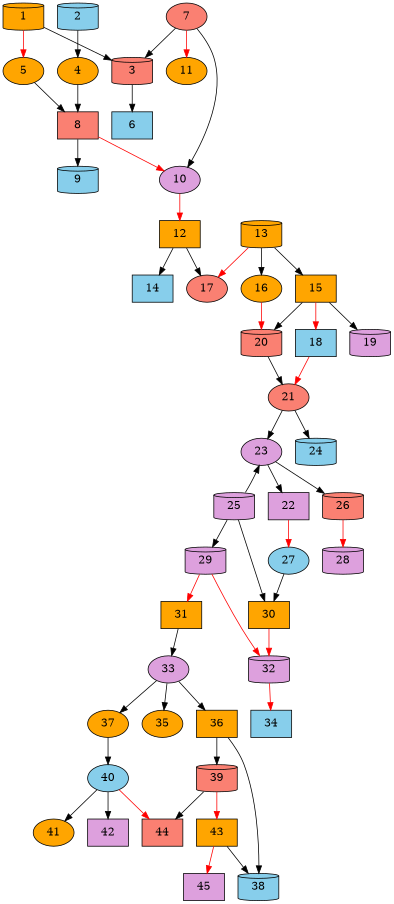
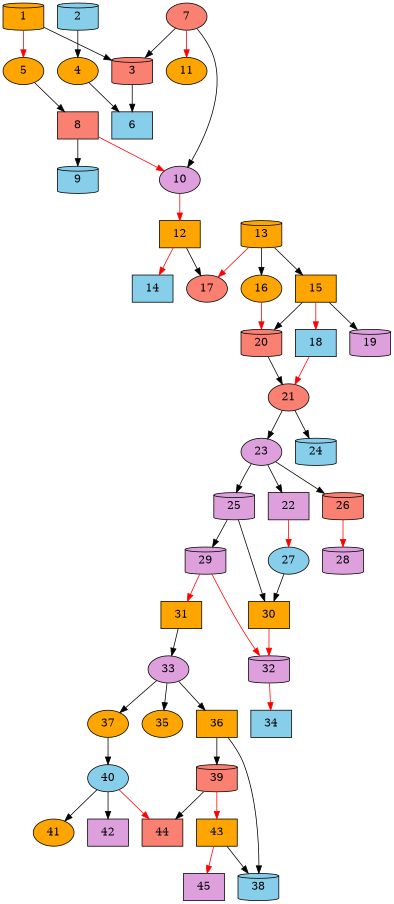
edge "4" -> "8": now "4" -> "6"
edge "12" -> "14": color black -> red
edge "25" -> "23": reversed
